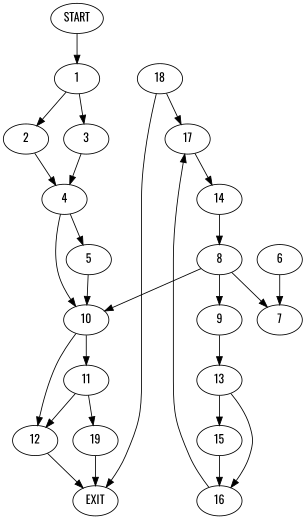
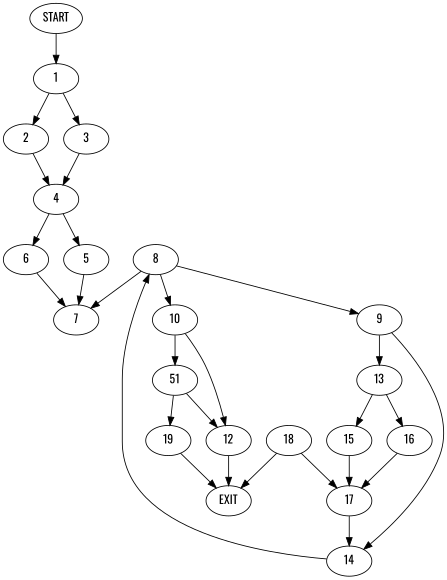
edge "4" -> "10": now "4" -> "6"
edge "5" -> "10": now "5" -> "7"
node "11": label "11" -> "51"
edge "9" -> "14": added
edge "15" -> "16": now "15" -> "17"
